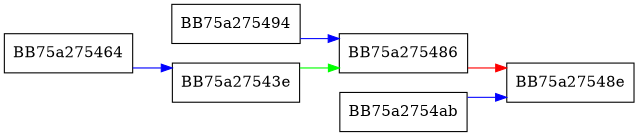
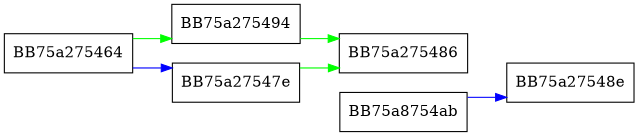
edge "BB75a275464" -> "BB75a275494": added
edge "BB75a275494" -> "BB75a275486": color blue -> green
edge "BB75a275486" -> "BB75a27548e": removed
node "BB75a27543e": label "BB75a27543e" -> "BB75a27547e"
node "BB75a2754ab": label "BB75a2754ab" -> "BB75a8754ab"
